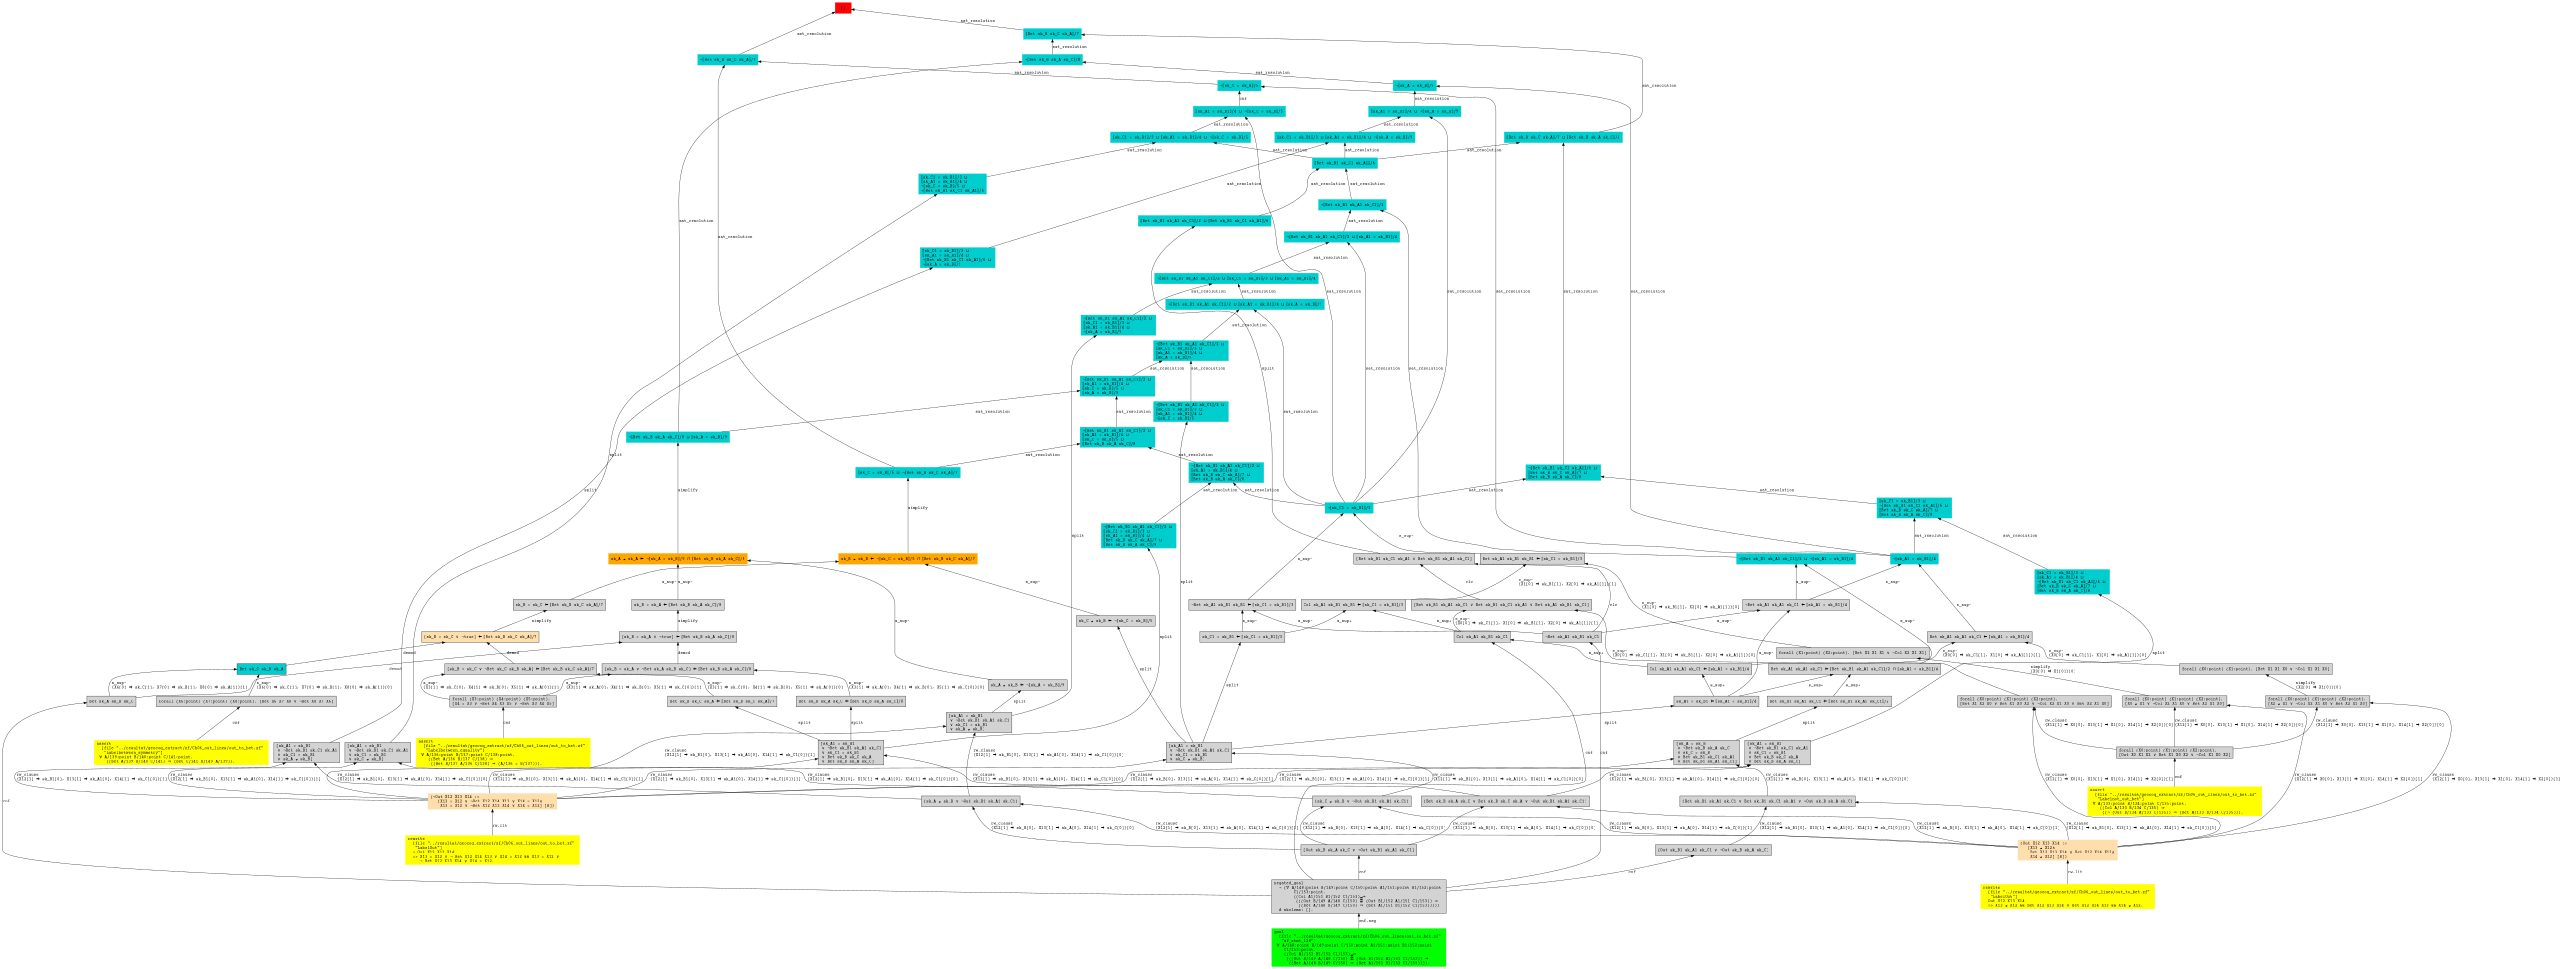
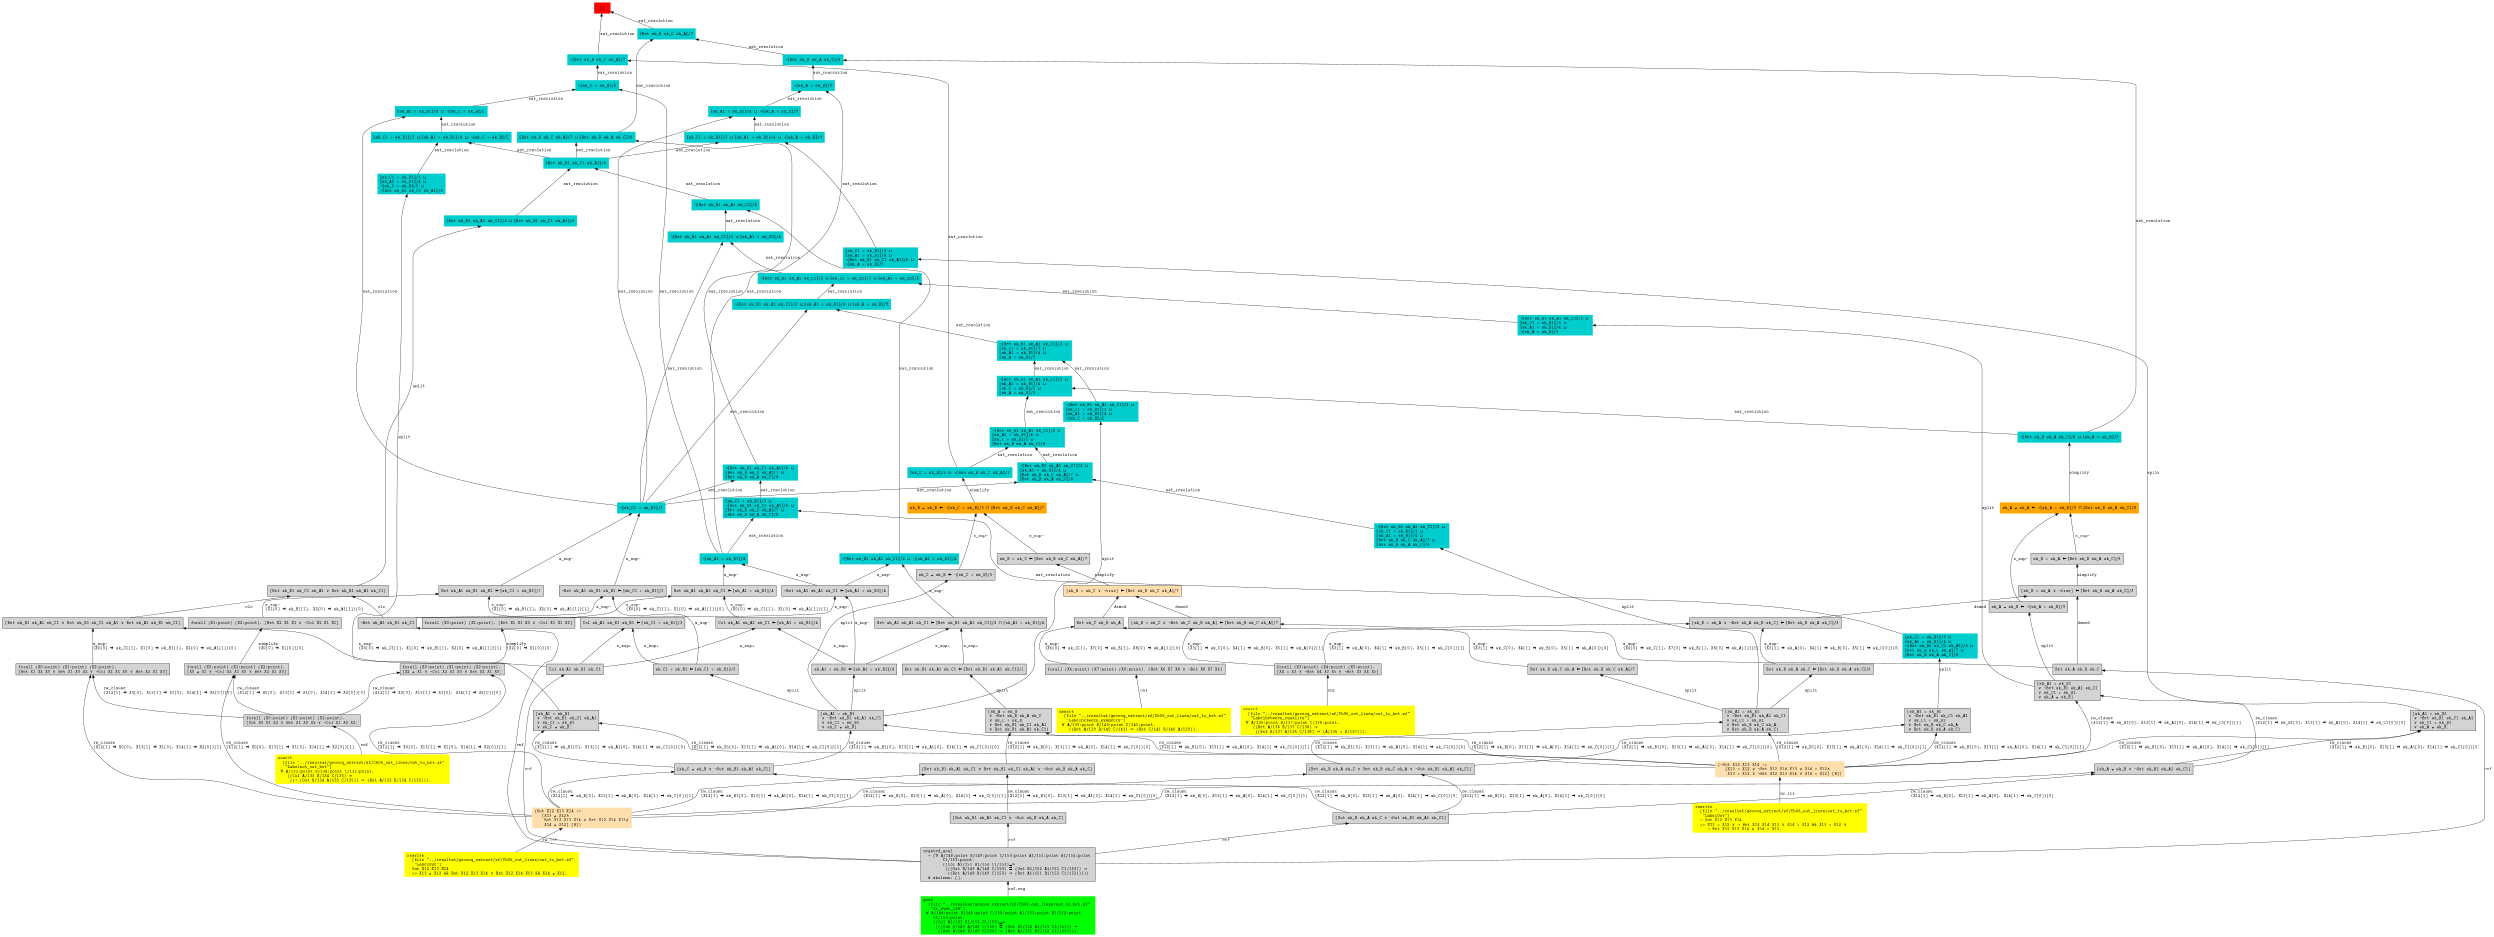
edge "⟦sk_A1 = sk_B1⟧/4 ⊔ ¬⟦sk_C = sk_B⟧/5" -> "¬⟦sk_C = sk_B⟧/5": label "cnf" -> "sat_resolution"
edge "Col sk_A1 sk_A1 sk_C1 ← ⟦sk_A1 = sk_B1⟧/4" -> "Col sk_A1 sk_B1 sk_C1": reversed
node "Bet sk_C sk_B sk_A": fillcolor cyan3 -> lightgrey
